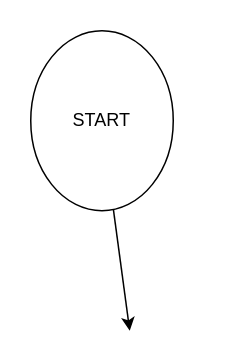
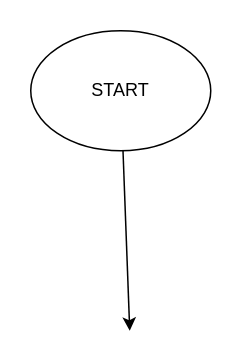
node "START": size 143x180 -> 180x120
